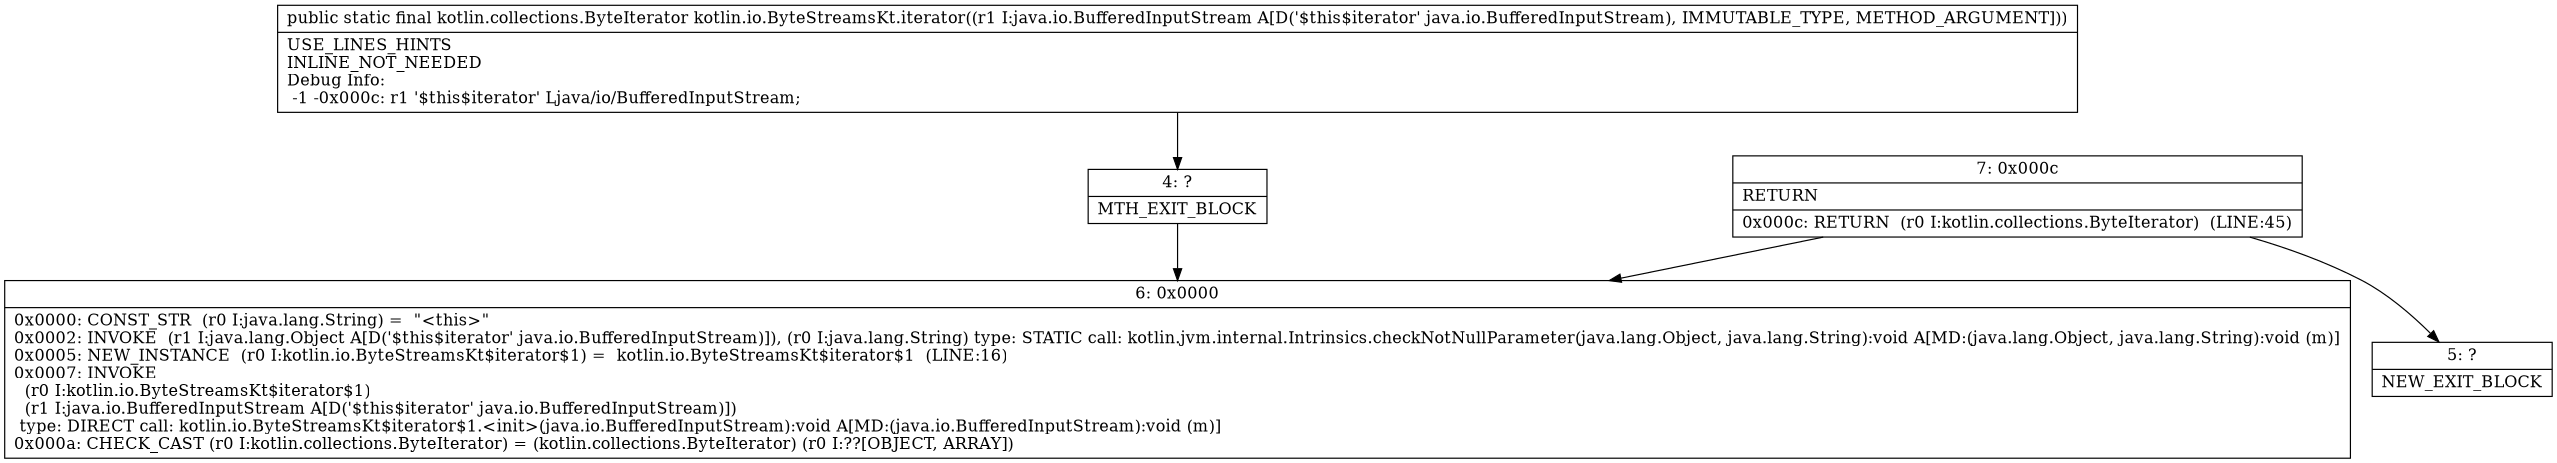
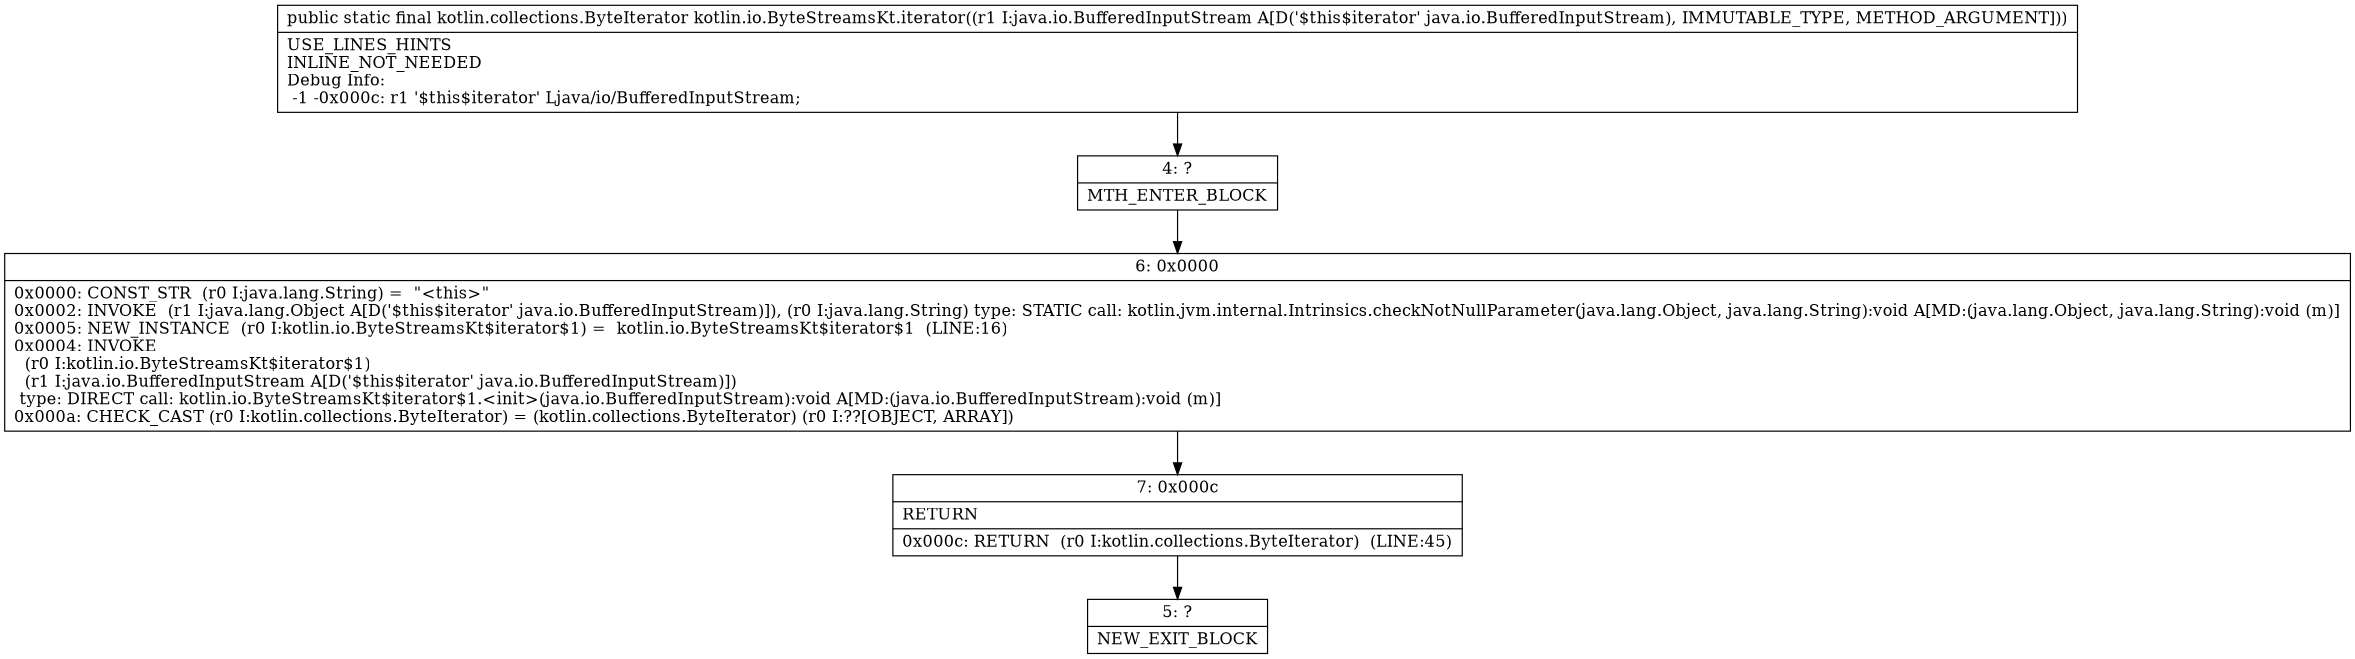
node "4: ?": text "MTH_EXIT_BLOCK" -> "MTH_ENTER_BLOCK"
edge "7: 0x000c" -> "6: 0x0000": reversed
node "6: 0x0000": text "0x0007: INVOKE" -> "0x0004: INVOKE"
